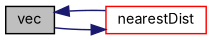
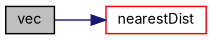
edge "nearestDist" -> "vec": removed
